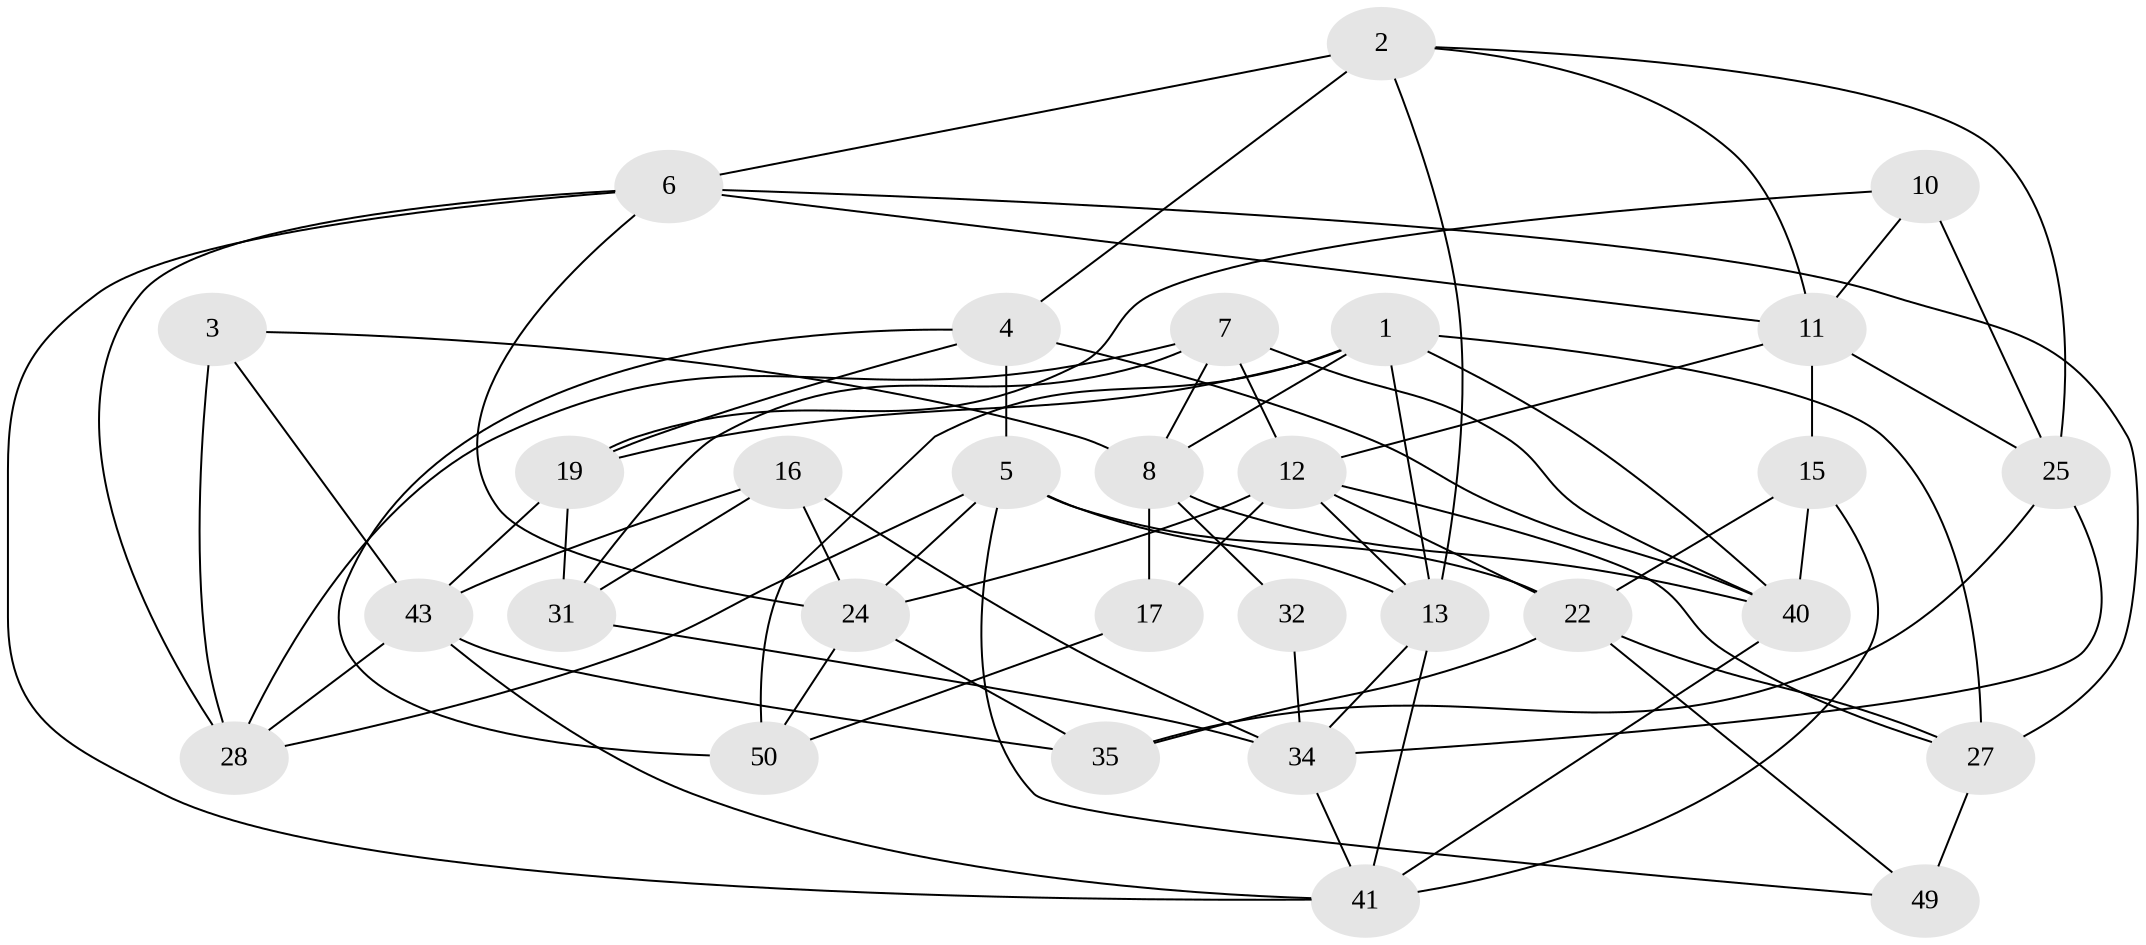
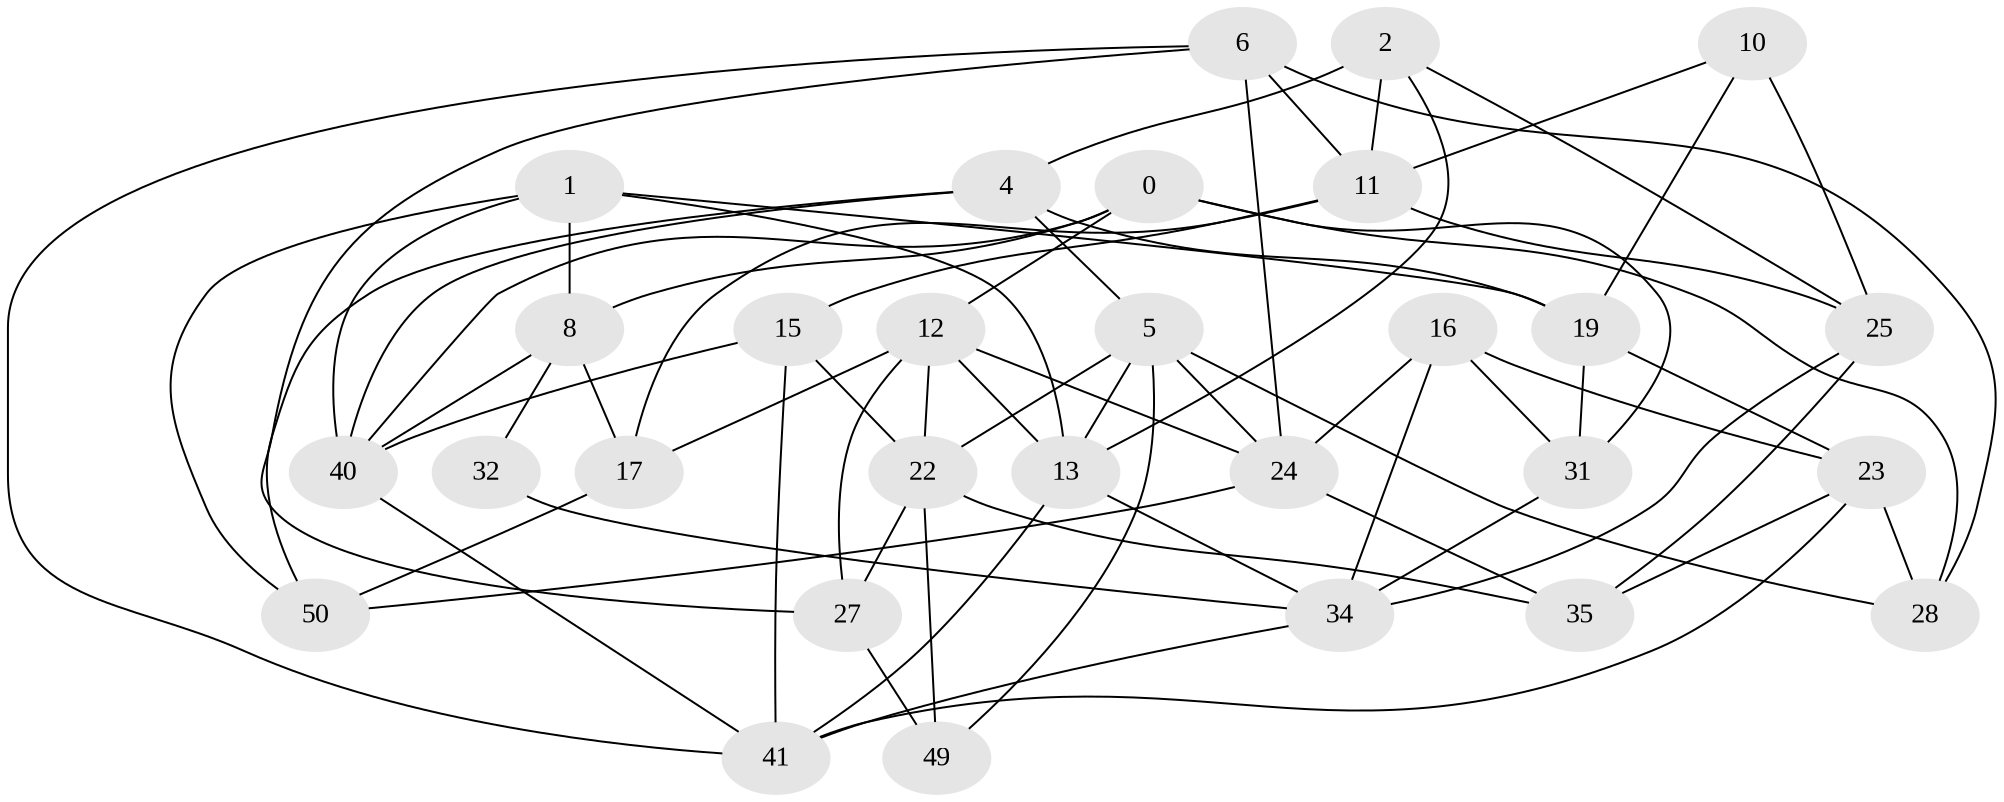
edge "2" -- "6": removed
node "3": removed
node "7": label "7" -> "0"
edge "1" -- "27": removed
edge "11" -- "12": now "11" -- "17"
node "43": label "43" -> "23"
